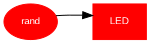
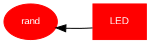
edge "rand" -> "LED": reversed
